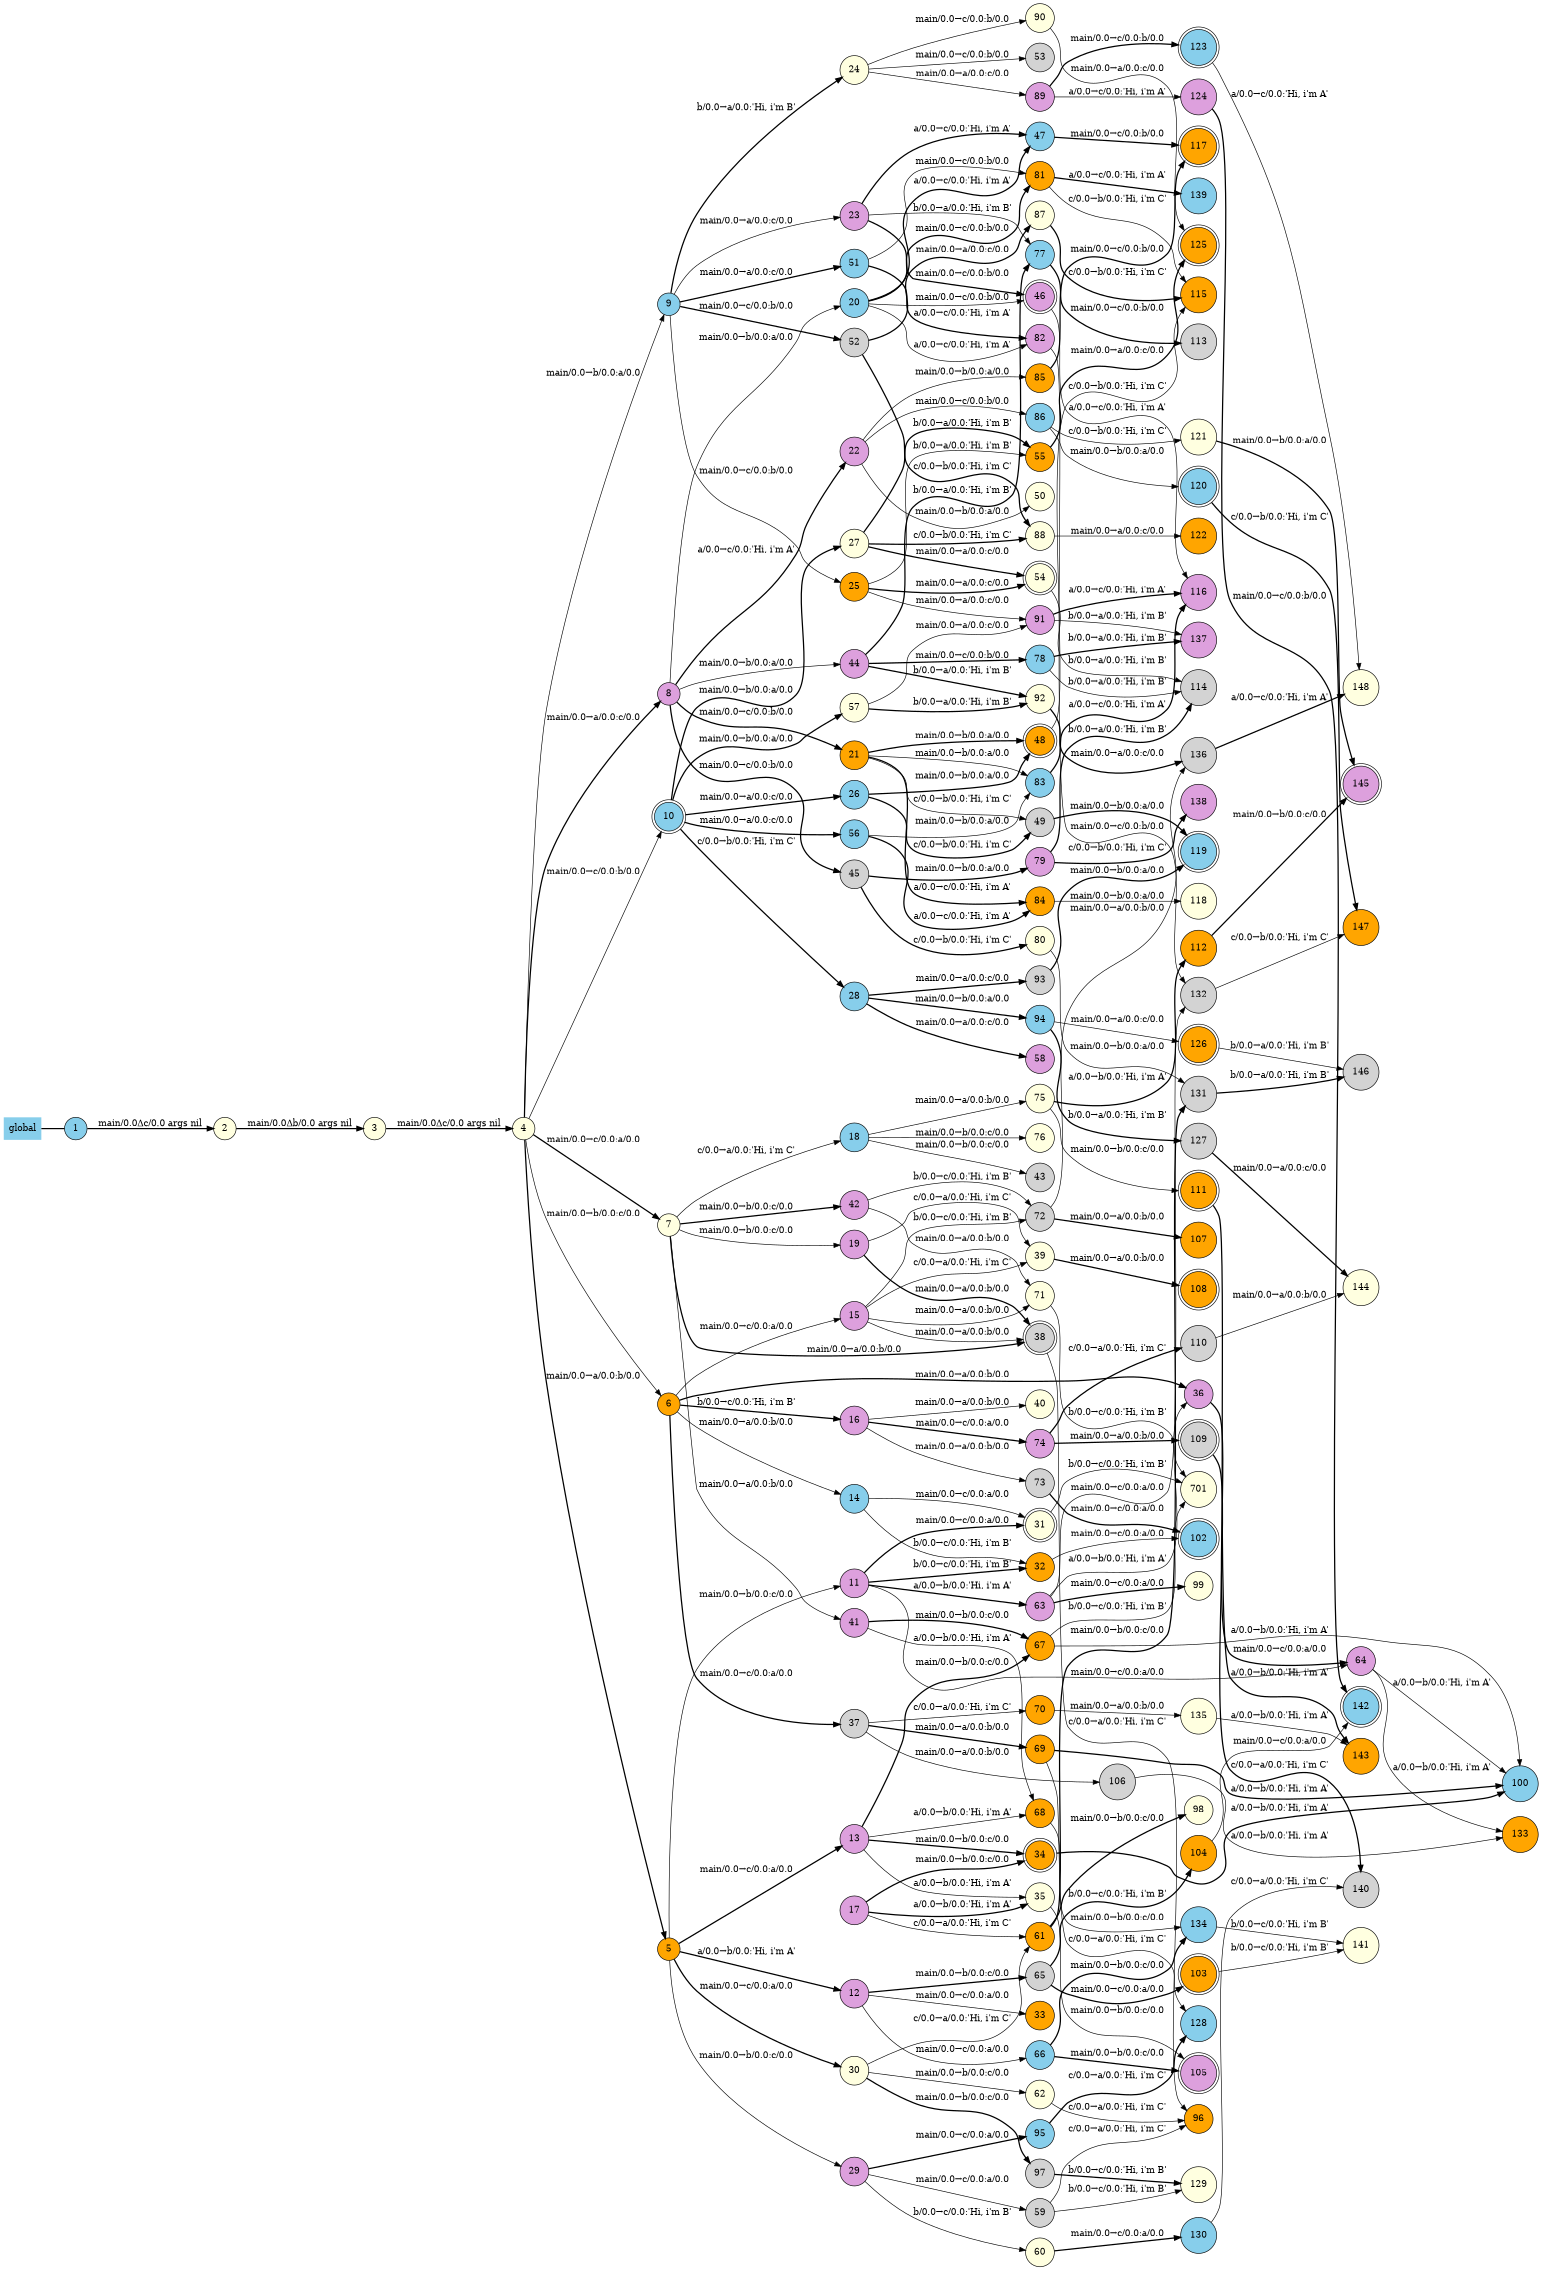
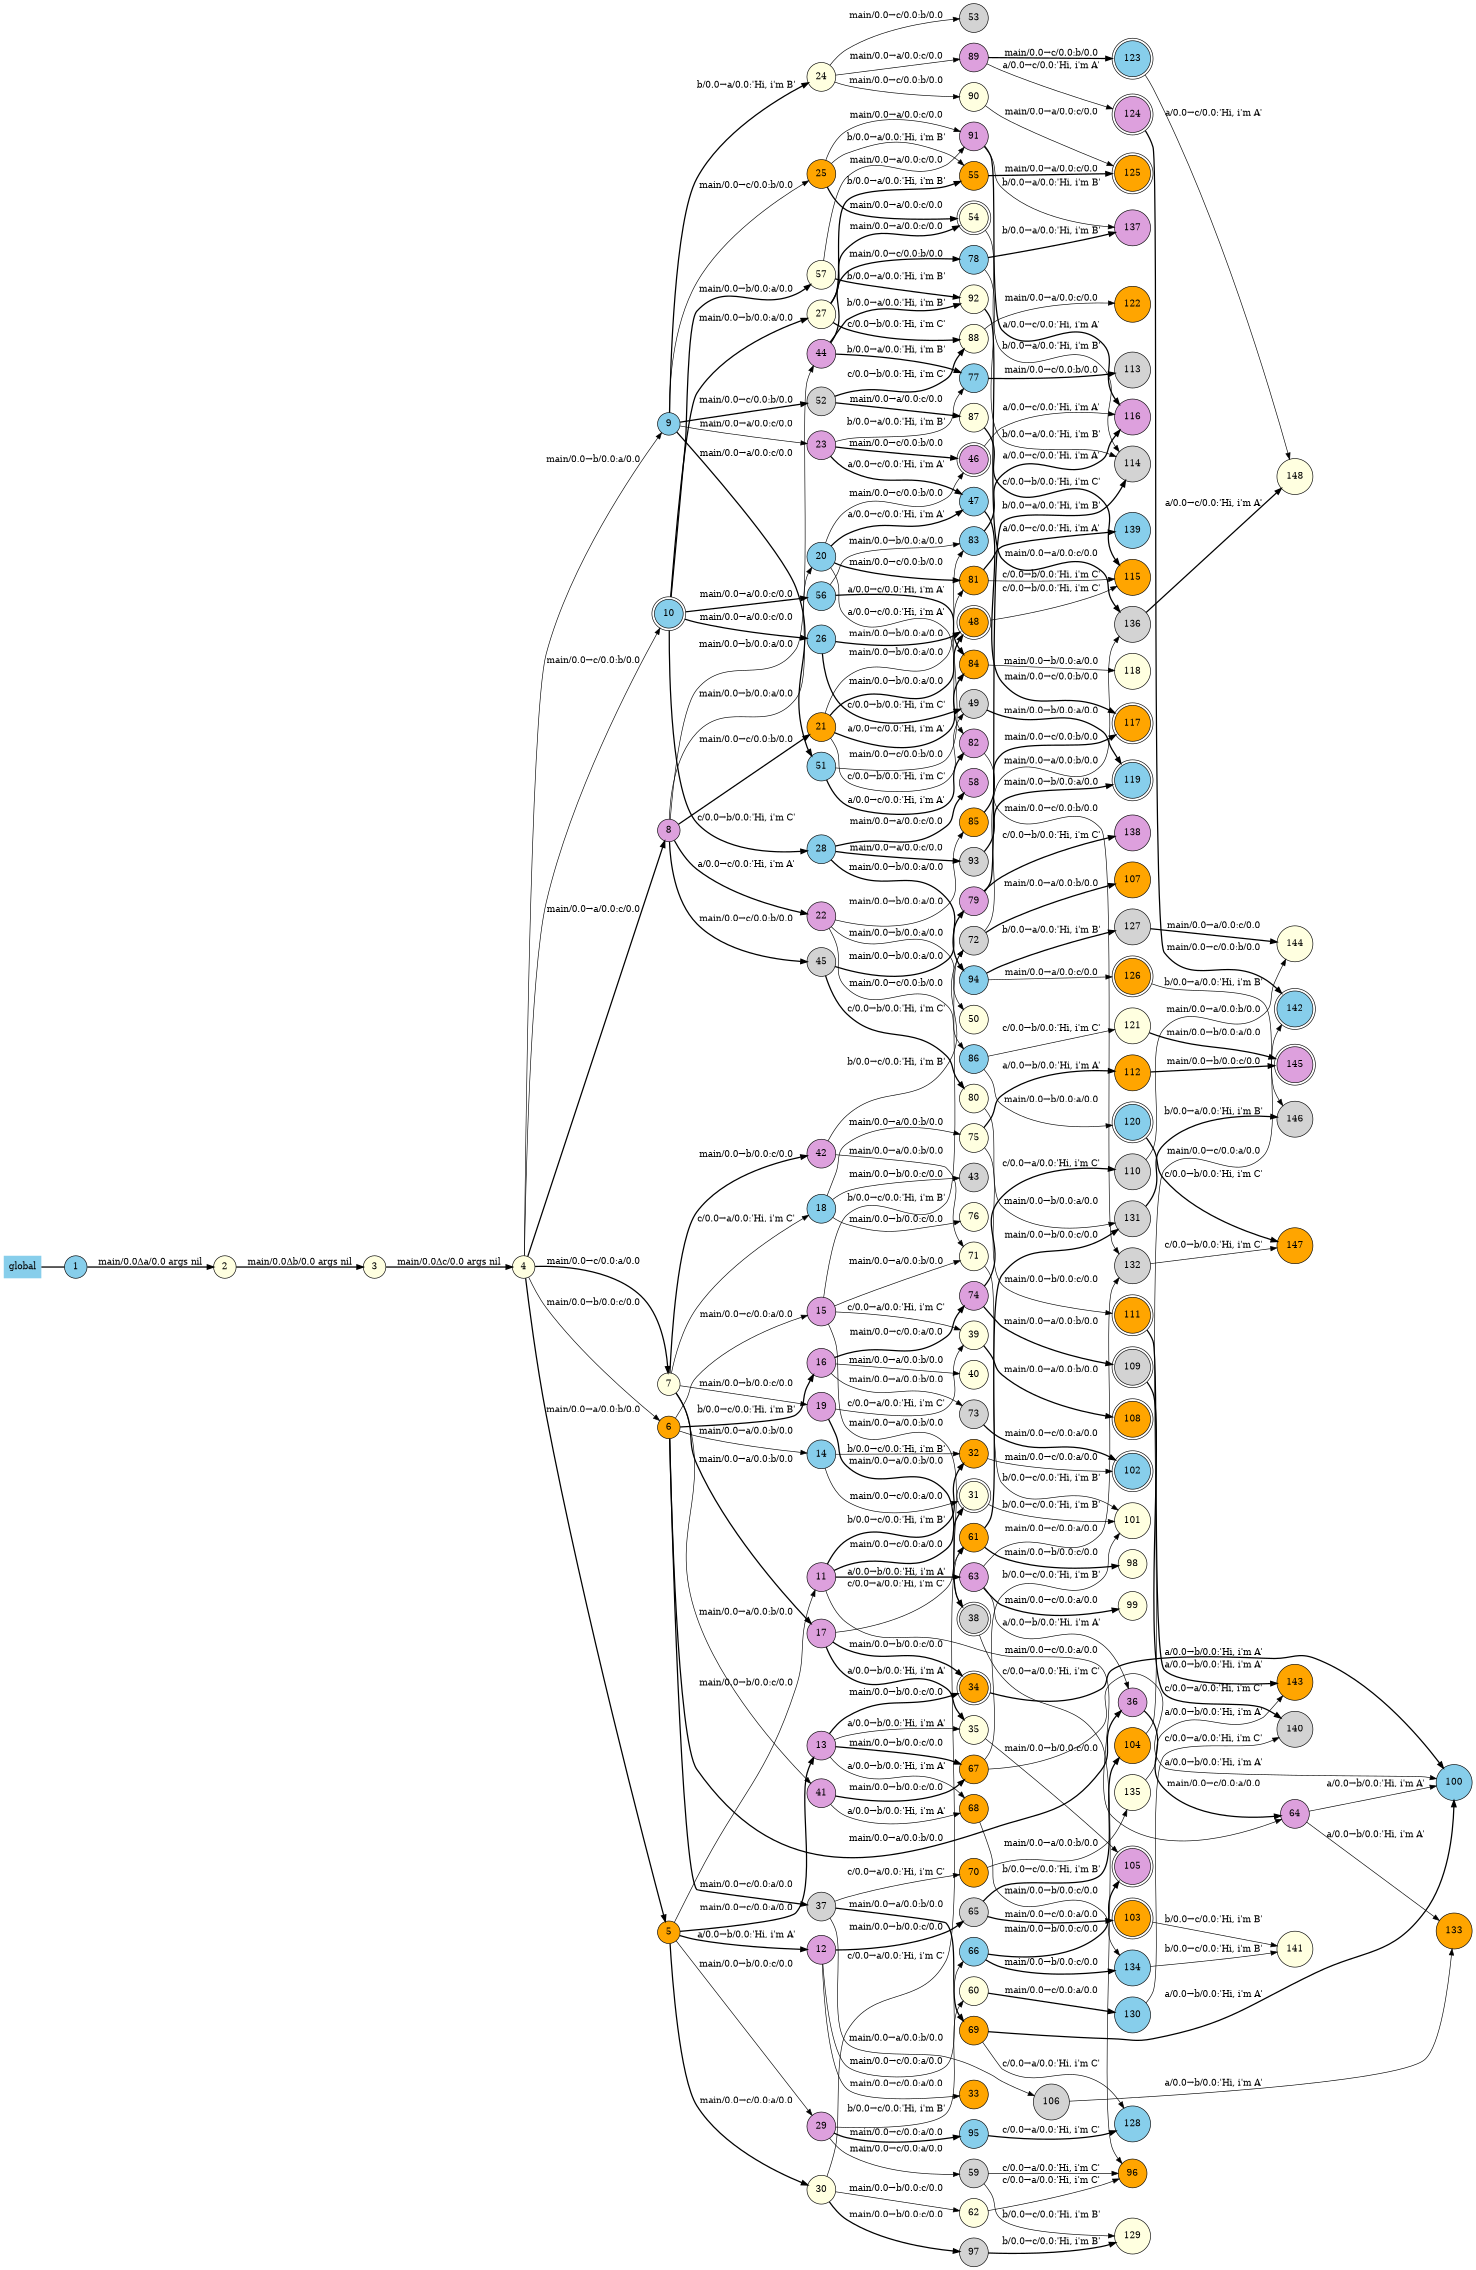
node "124": shape circle -> doublecircle
edge "1" -> "2": label "main/0.0Δc/0.0 args nil" -> "main/0.0Δa/0.0 args nil"
edge "7" -> "38": now "7" -> "17"
node "701": label "701" -> "101"
